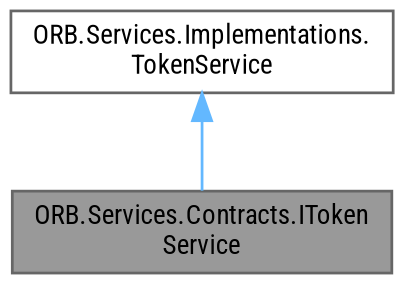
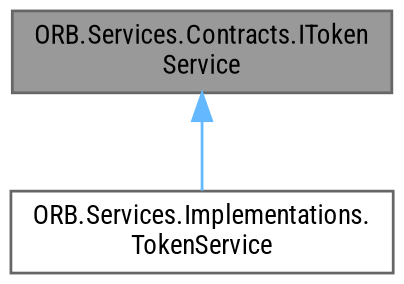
edge "ORB.Services.Contracts.IToken Service" -> "ORB.Services.Implementations. TokenService": reversed
